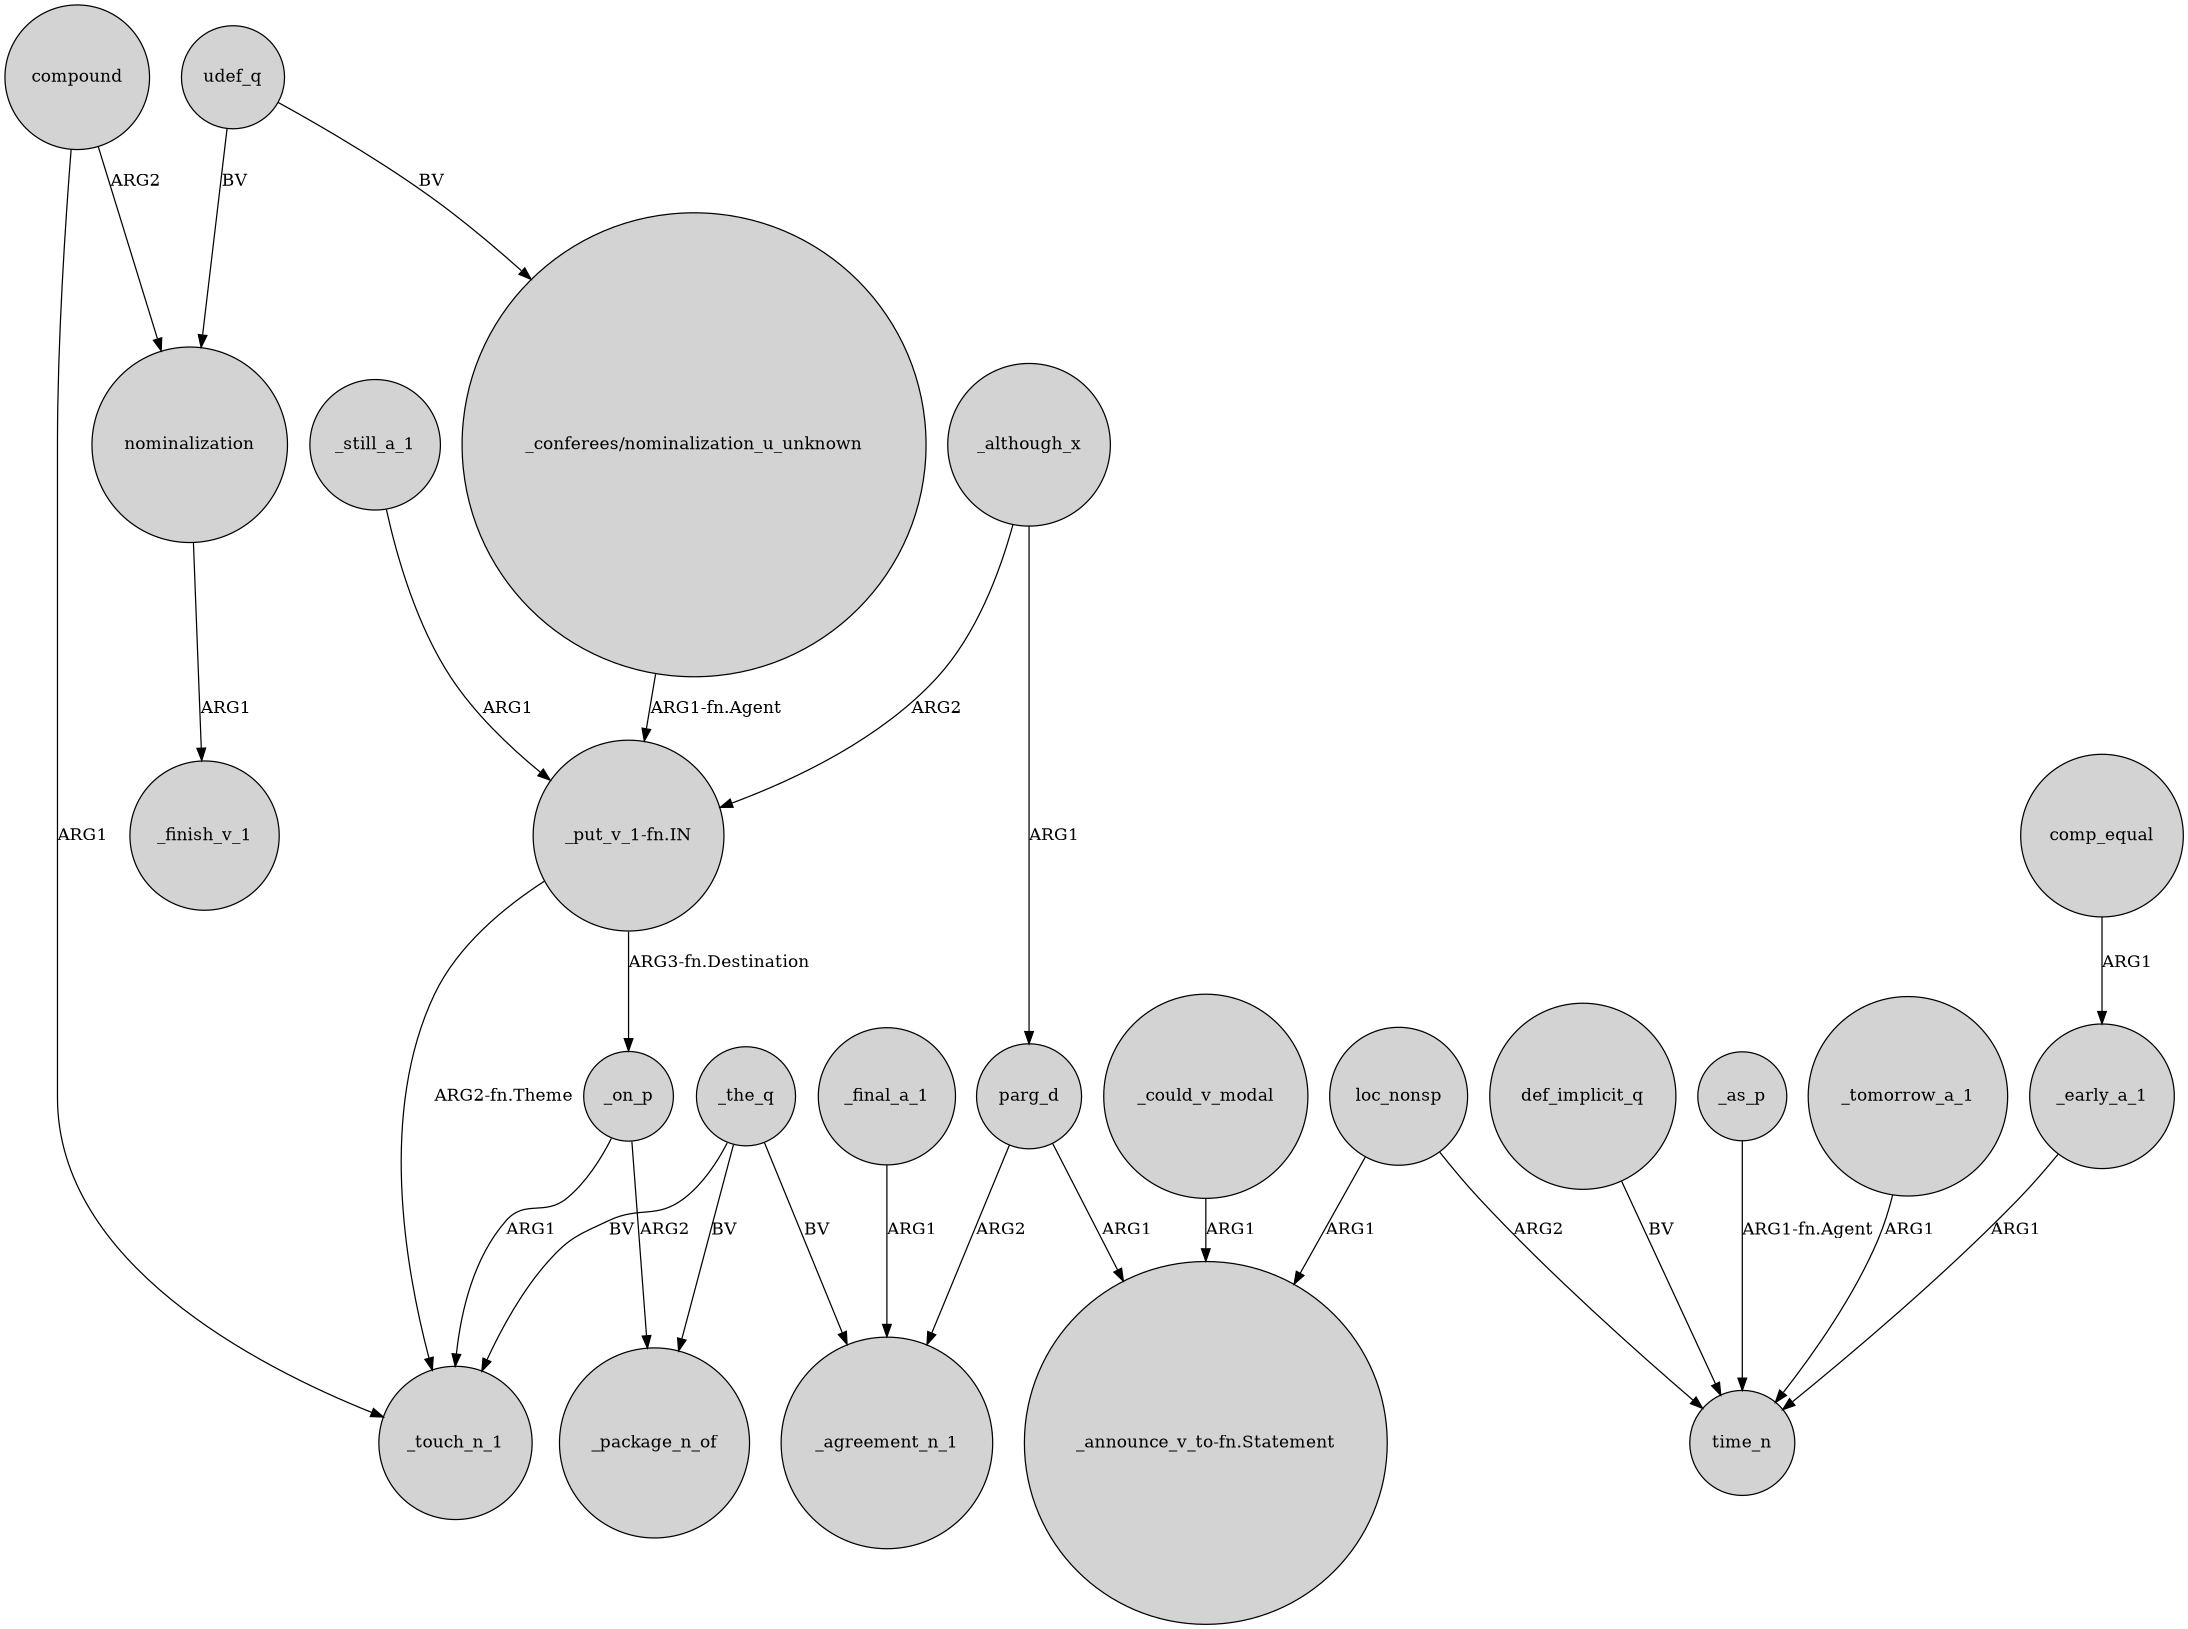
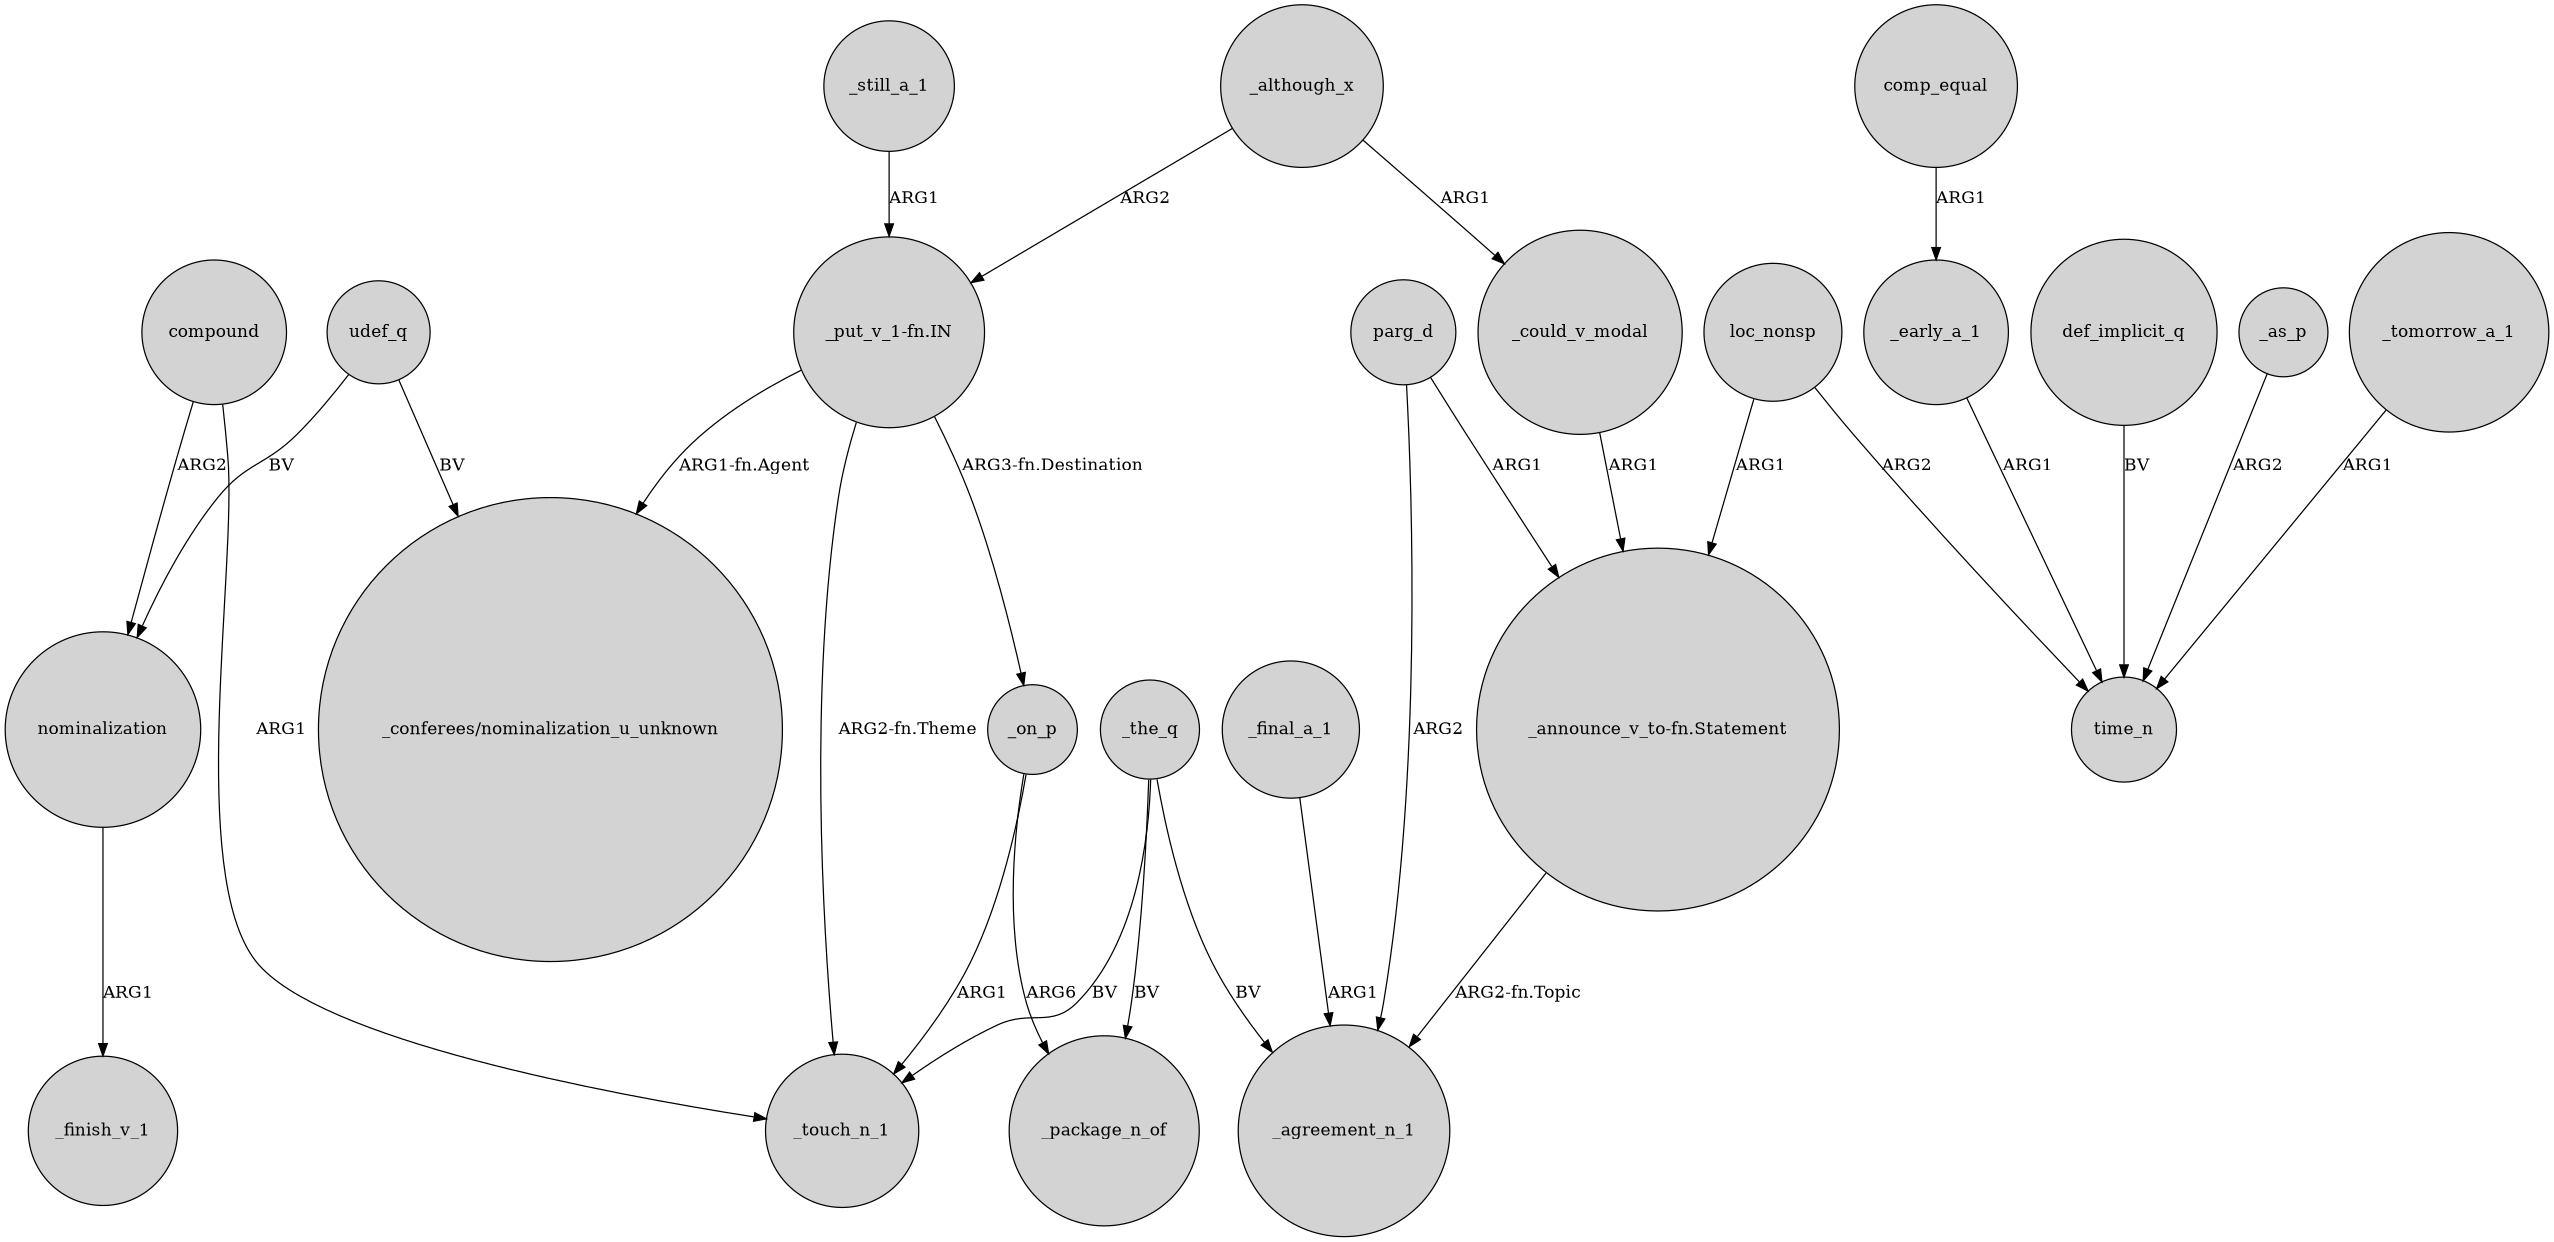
edge "_conferees/nominalization_u_unknown" -> "_put_v_1-fn.IN": reversed
edge "_although_x" -> "parg_d": now "_although_x" -> "_could_v_modal"
edge "_announce_v_to-fn.Statement" -> "_agreement_n_1": added, label "ARG2-fn.Topic"
edge "_on_p" -> "_package_n_of": label "ARG2" -> "ARG6"
edge "_as_p" -> "time_n": label "ARG1-fn.Agent" -> "ARG2"
